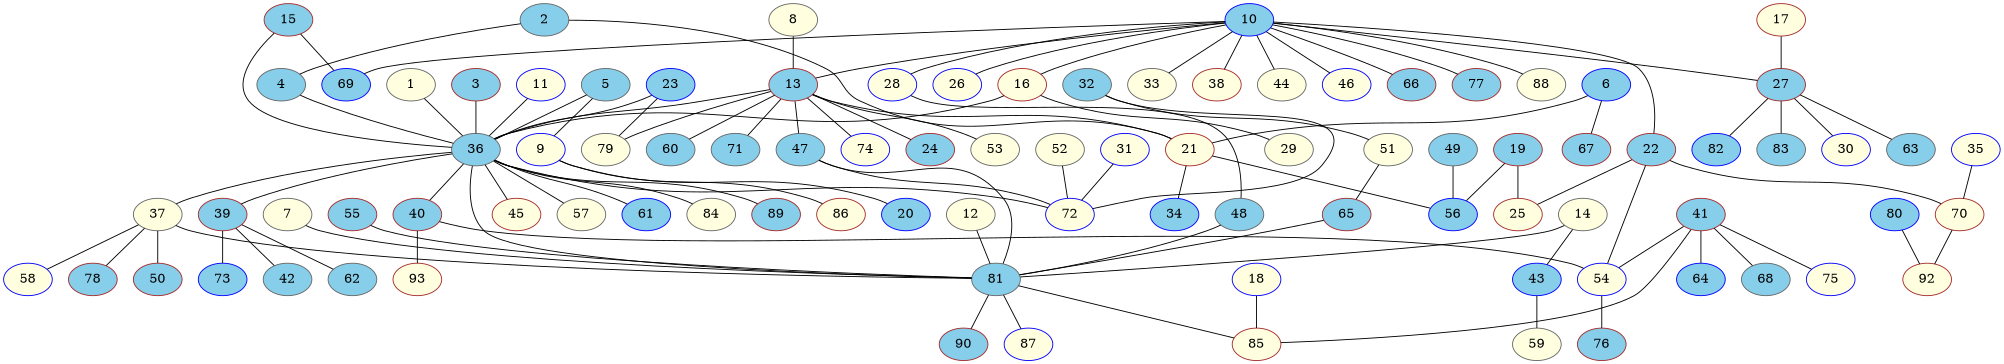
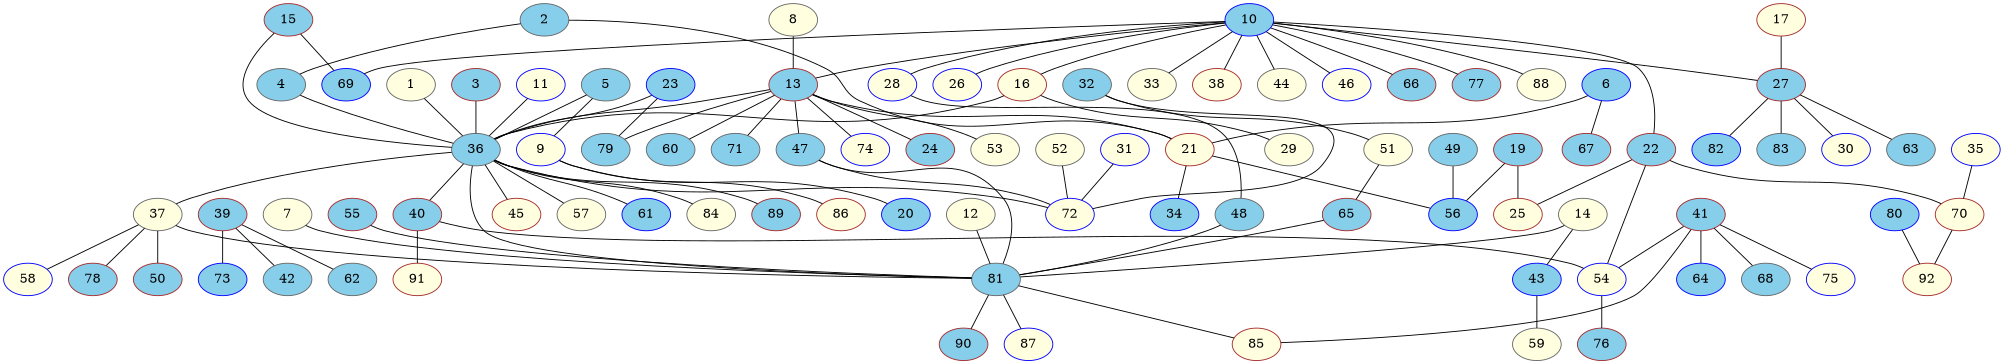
node "79": fillcolor lightyellow -> skyblue
edge "36" -- "39": removed
node "93": label "93" -> "91"
node "18": removed
